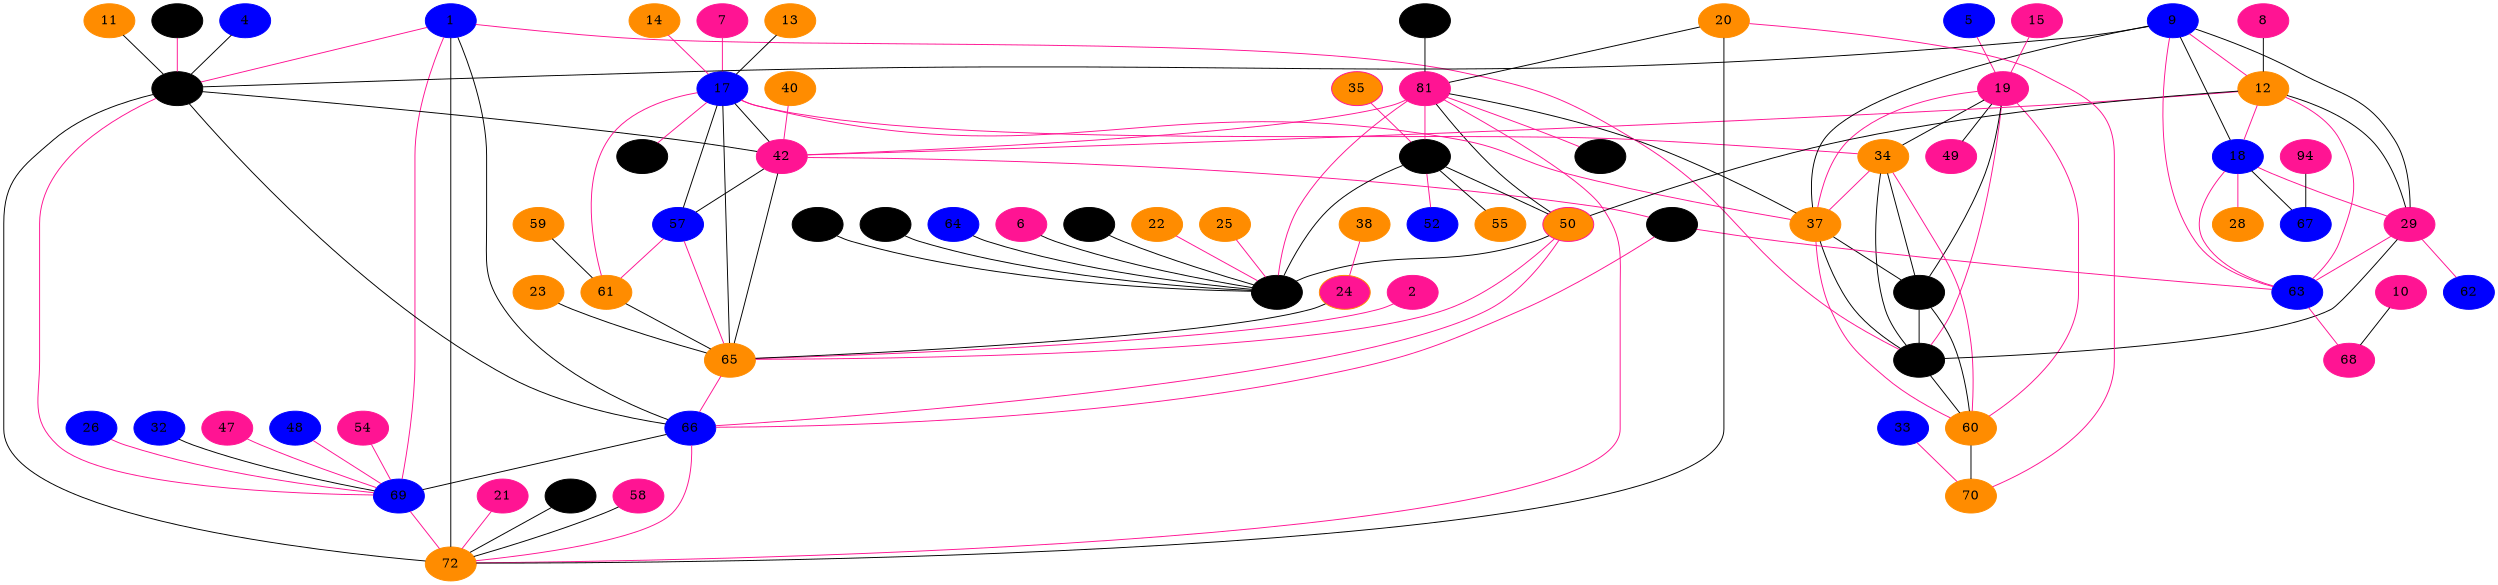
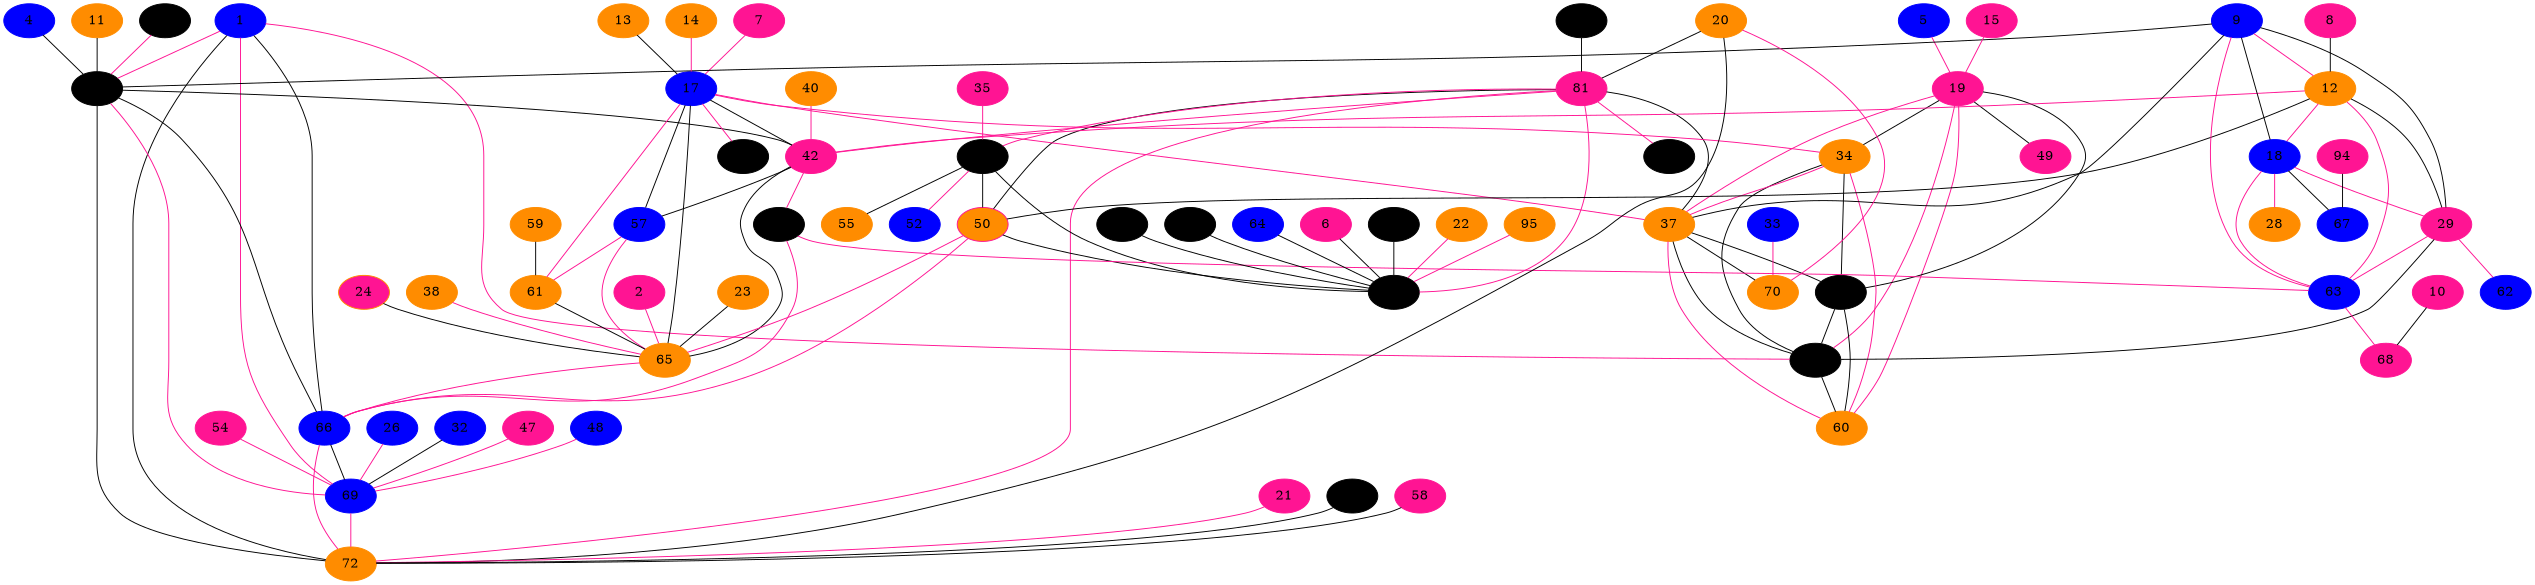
node "35": fillcolor darkorange -> deeppink
node "25": label "25" -> "95"
edge "38" -- "24": now "38" -- "65"
edge "60" -- "70": now "37" -- "70"
